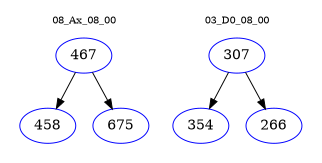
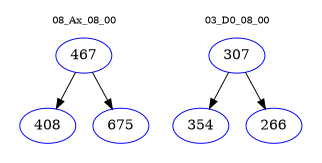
node "458": label "458" -> "408"
